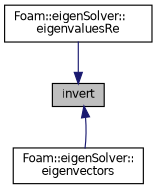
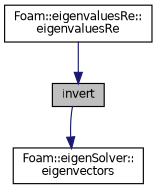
node "Foam::eigenSolver:: eigenvaluesRe": label "Foam::eigenSolver:: eigenvaluesRe" -> "Foam::eigenvaluesRe:: eigenvaluesRe"
edge "Foam::eigenSolver:: eigenvectors" -> "invert": reversed
